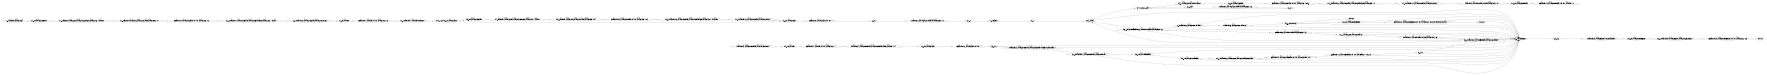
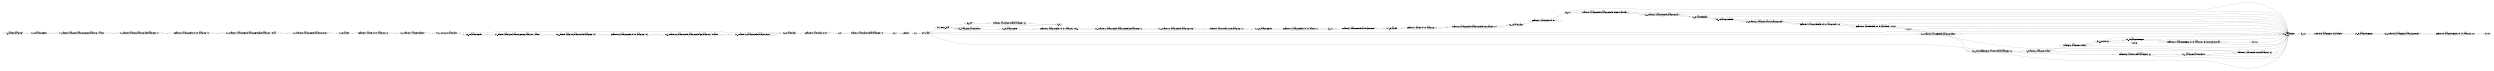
node "r34 = $r12": added
